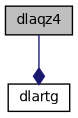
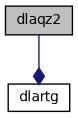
node "dlaqz4": label "dlaqz4" -> "dlaqz2"
